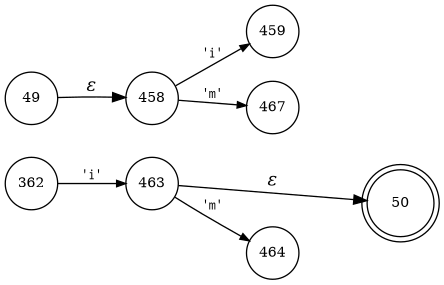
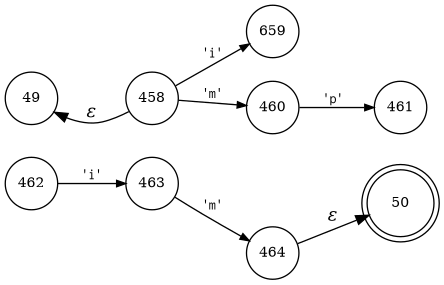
node "459": label "459" -> "659"
edge "49" -> "458": reversed
node "467": label "467" -> "460"
node "461": added
node "362": label "362" -> "462"
edge "463" -> "50": now "464" -> "50"
